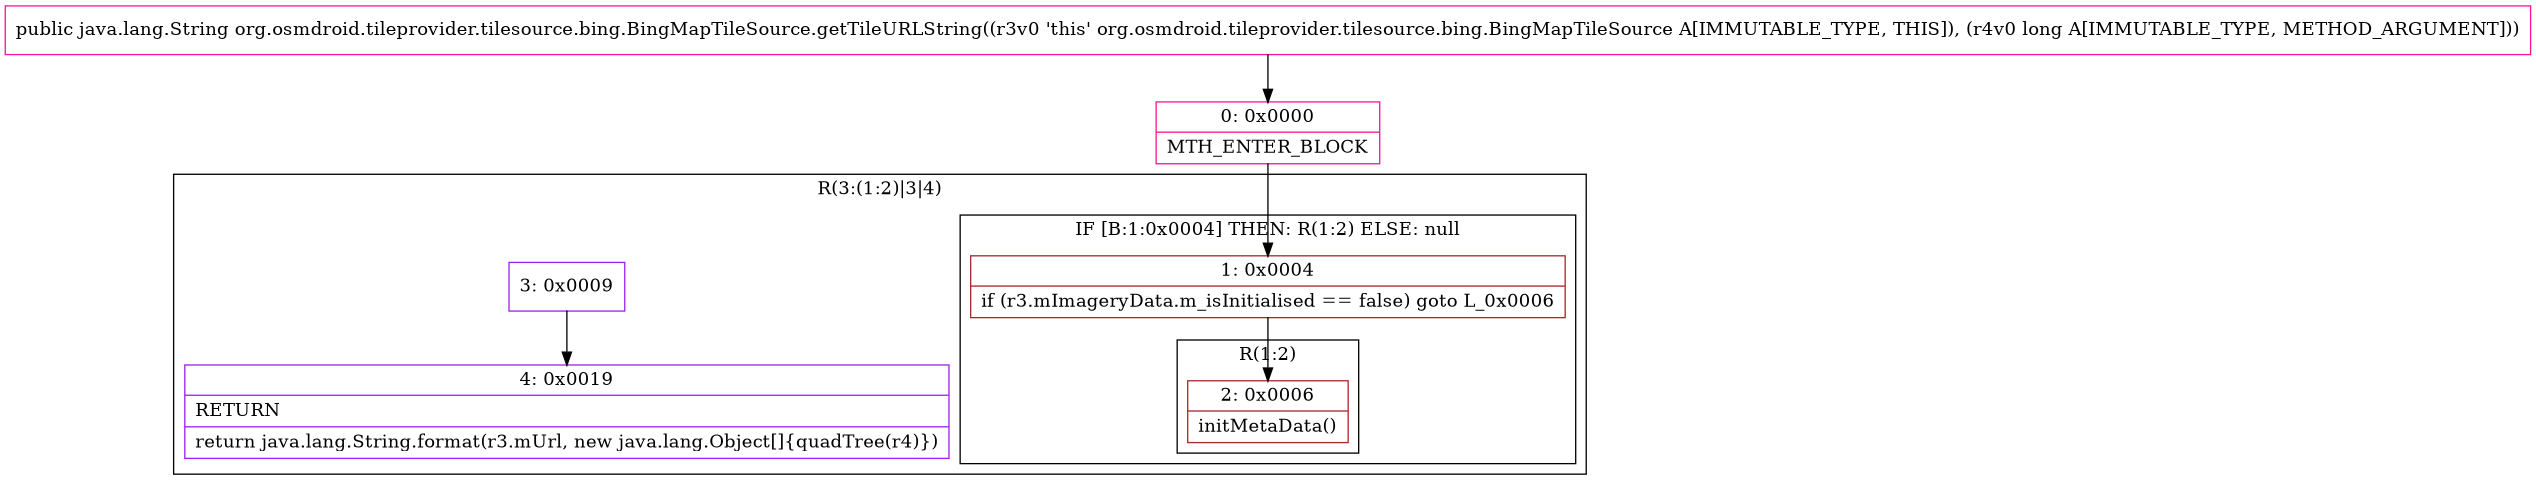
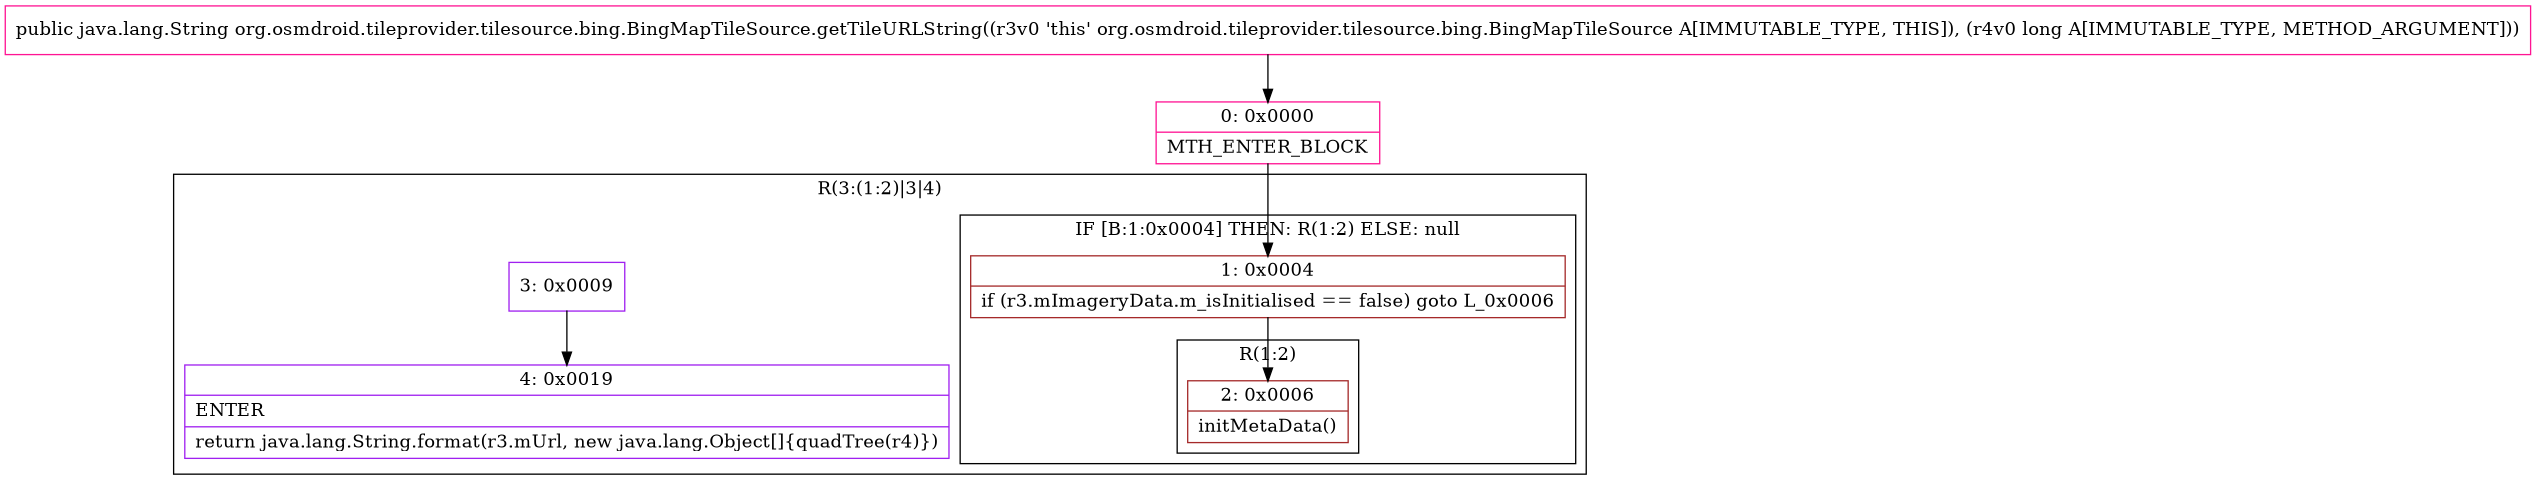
node "4: 0x0019": text "RETURN" -> "ENTER"
